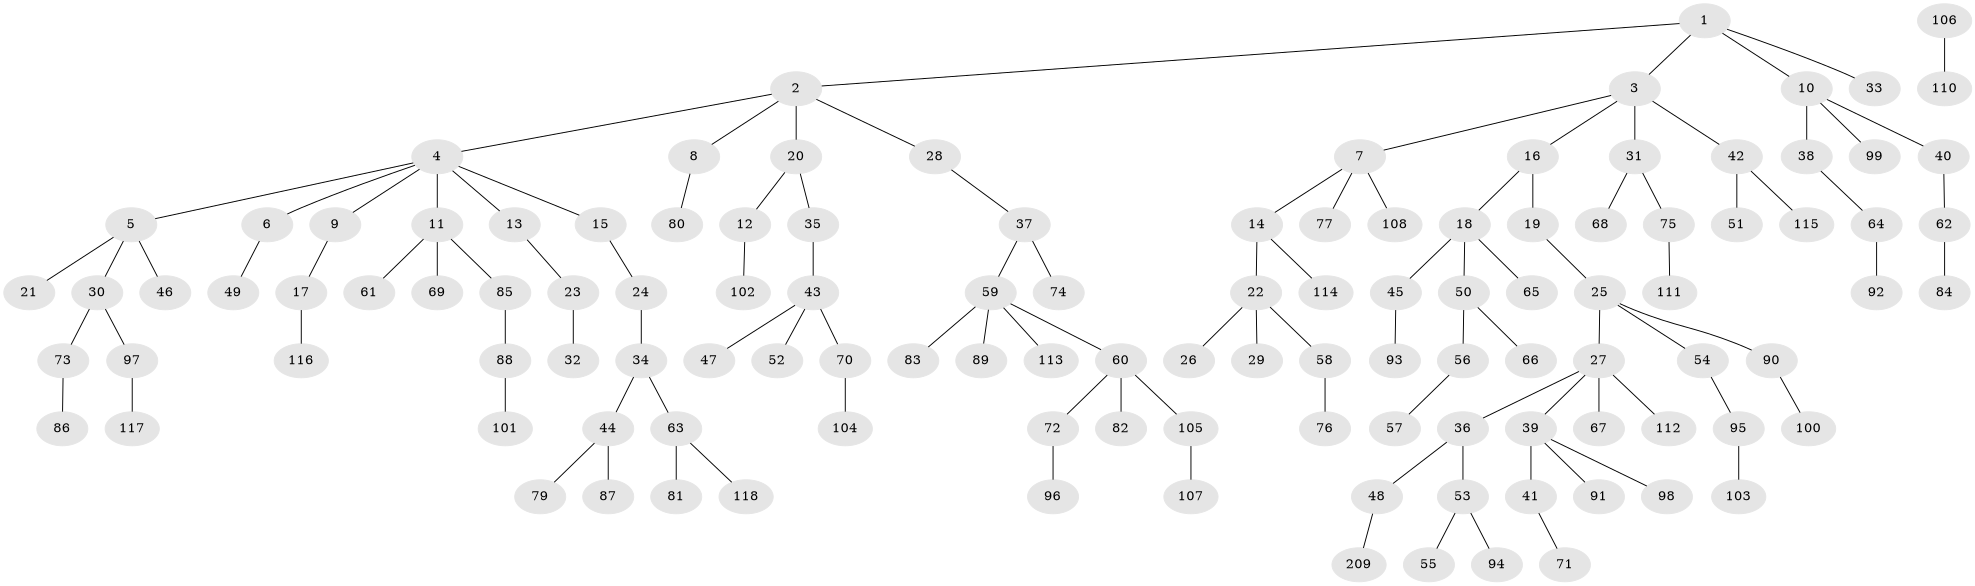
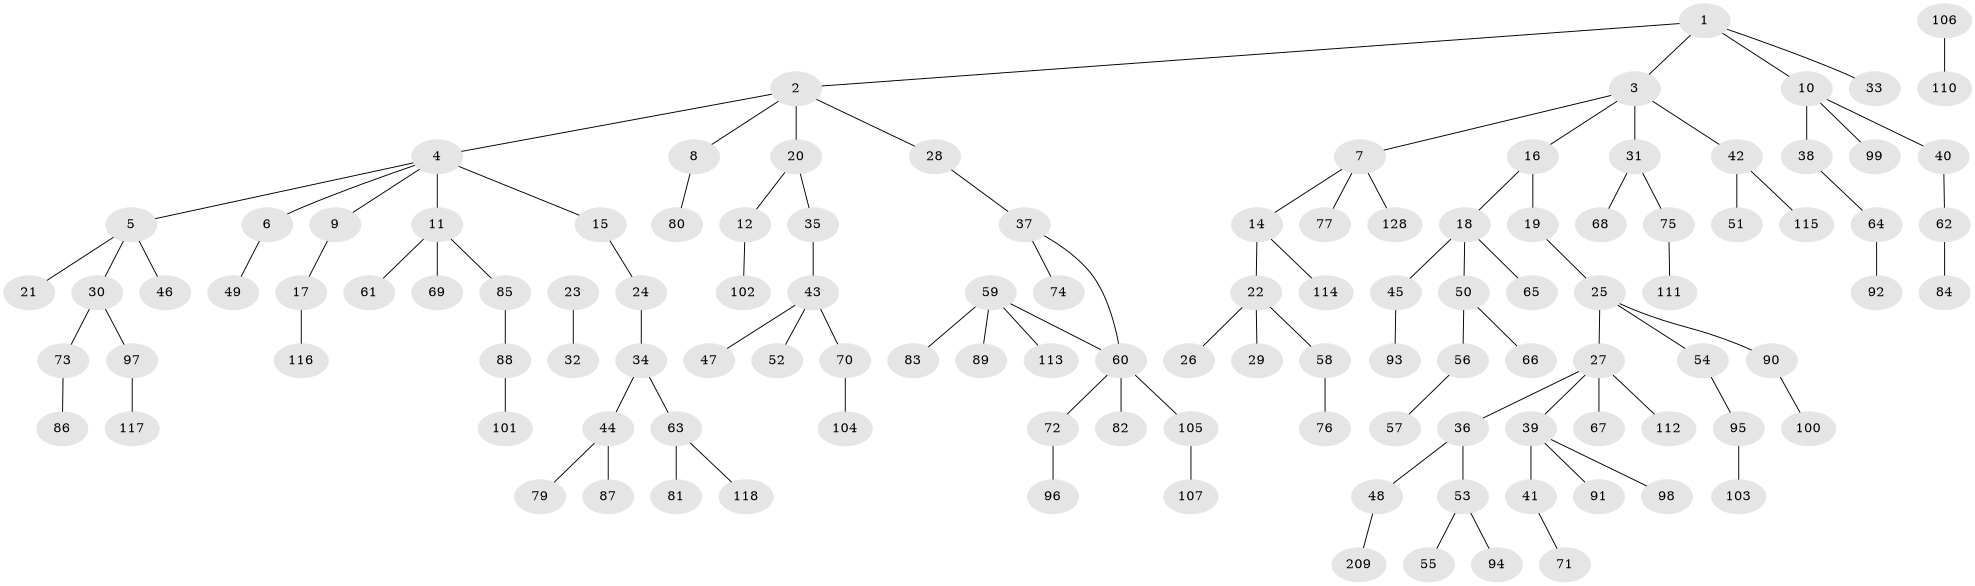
node "13": removed
node "108": label "108" -> "128"
edge "37" -- "59": now "37" -- "60"
